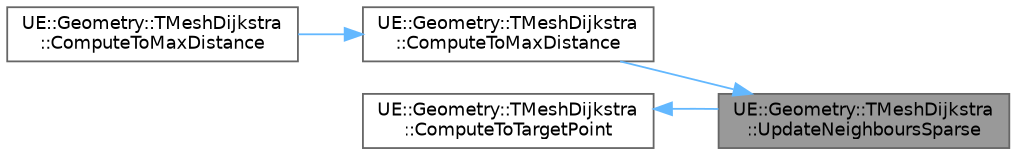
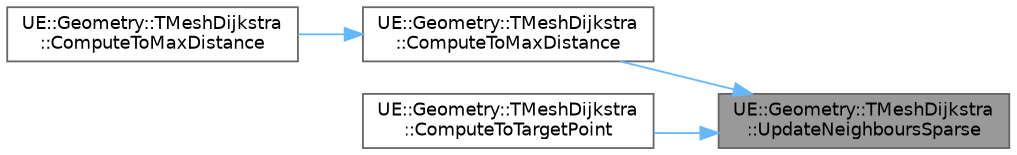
edge "UE::Geometry::TMeshDijkstra ::UpdateNeighboursSparse" -> "UE::Geometry::TMeshDijkstra ::ComputeToTargetPoint": reversed
